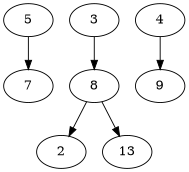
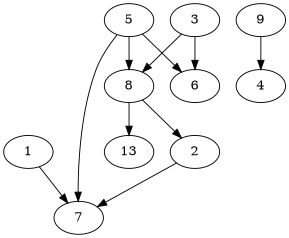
edge "5" -> "8": added
edge "4" -> "9": reversed
node "6": added
node "1": added
edge "2" -> "7": added
